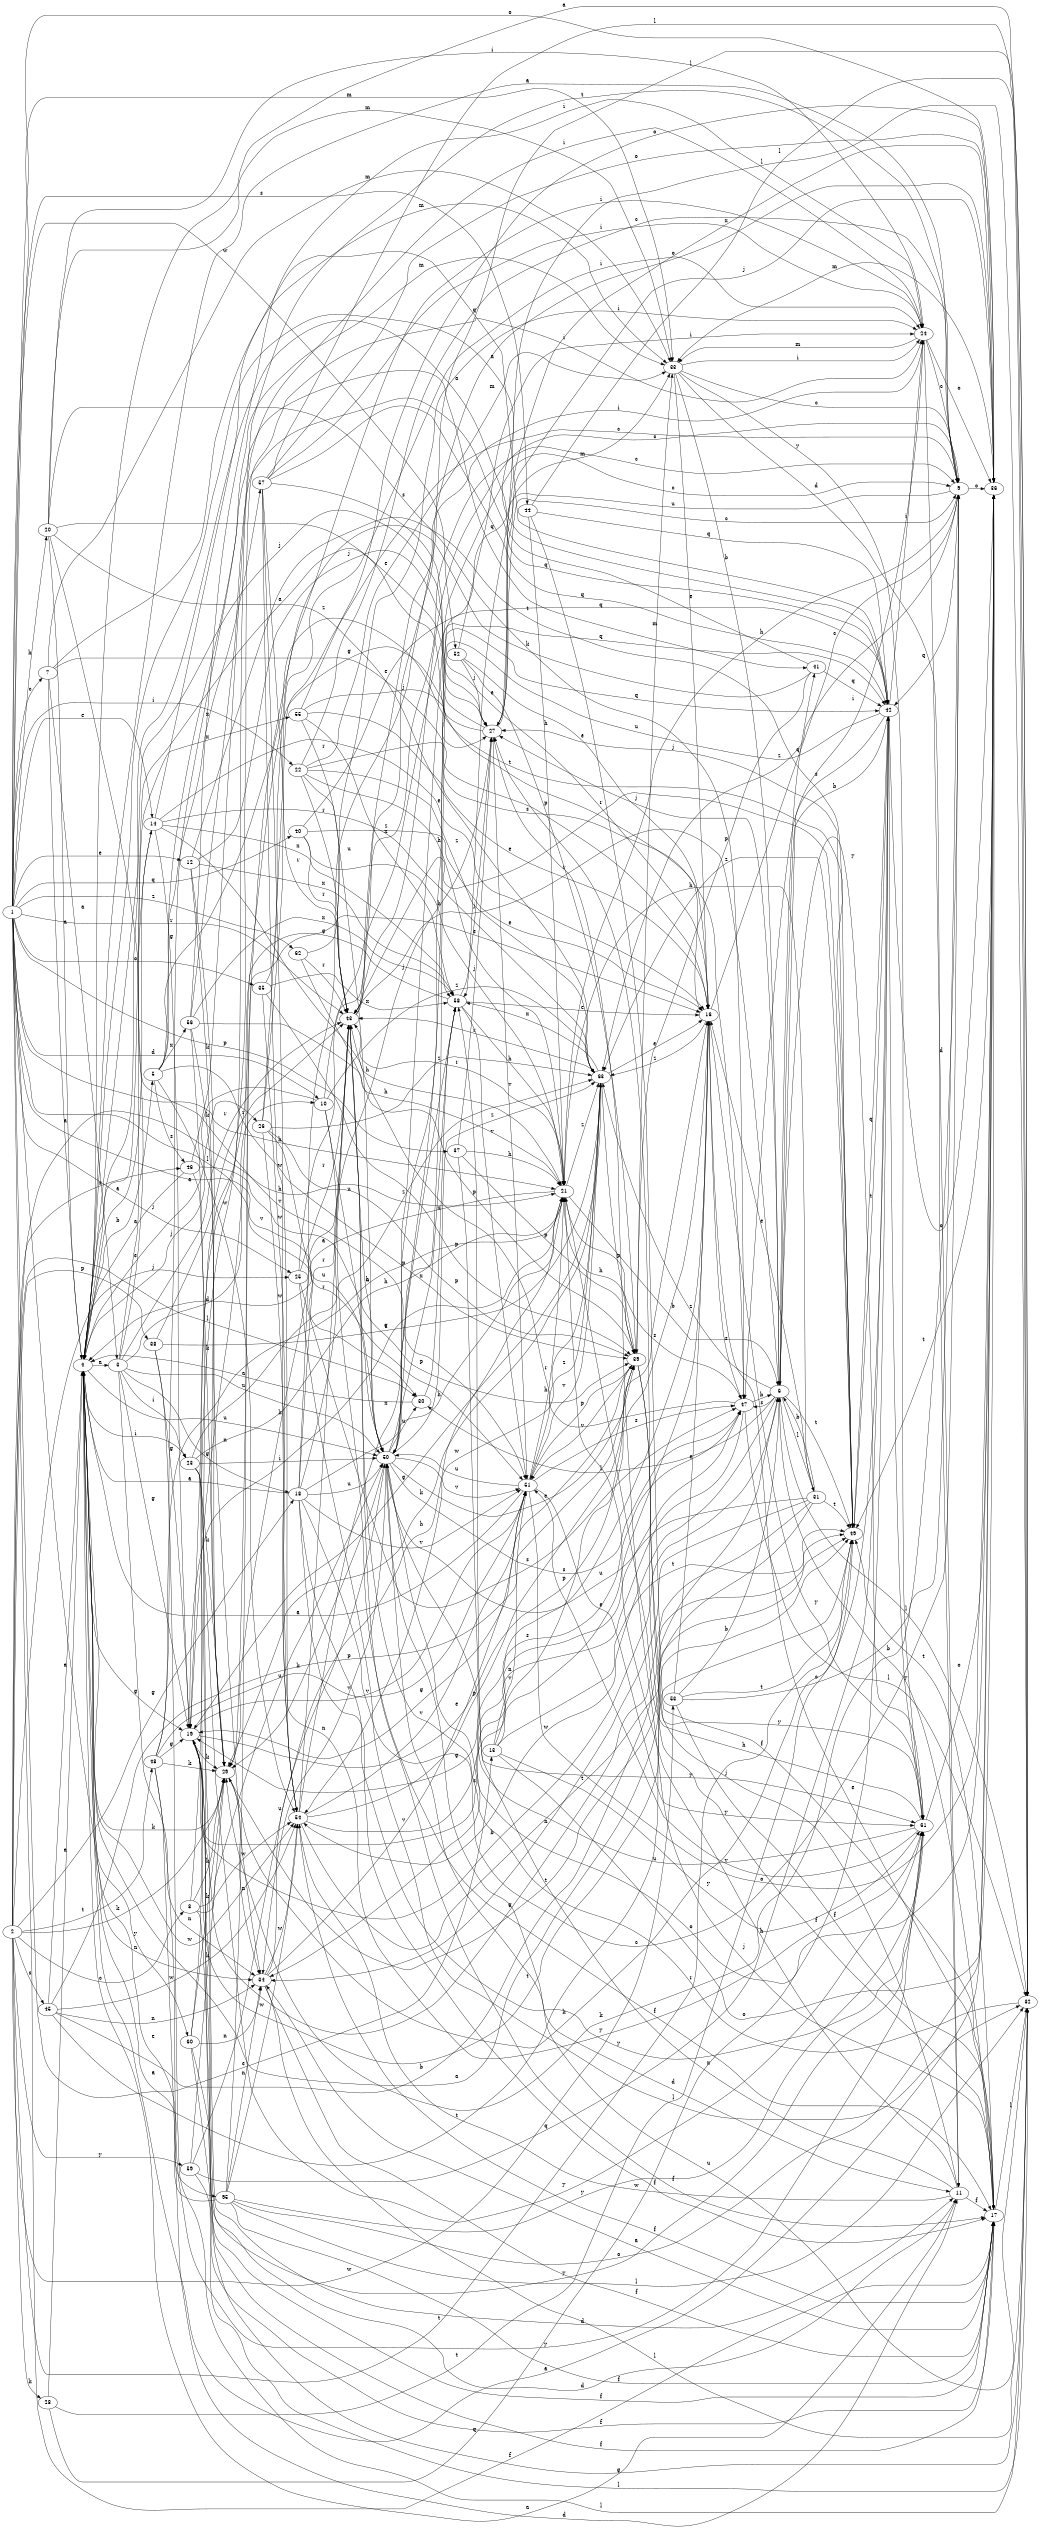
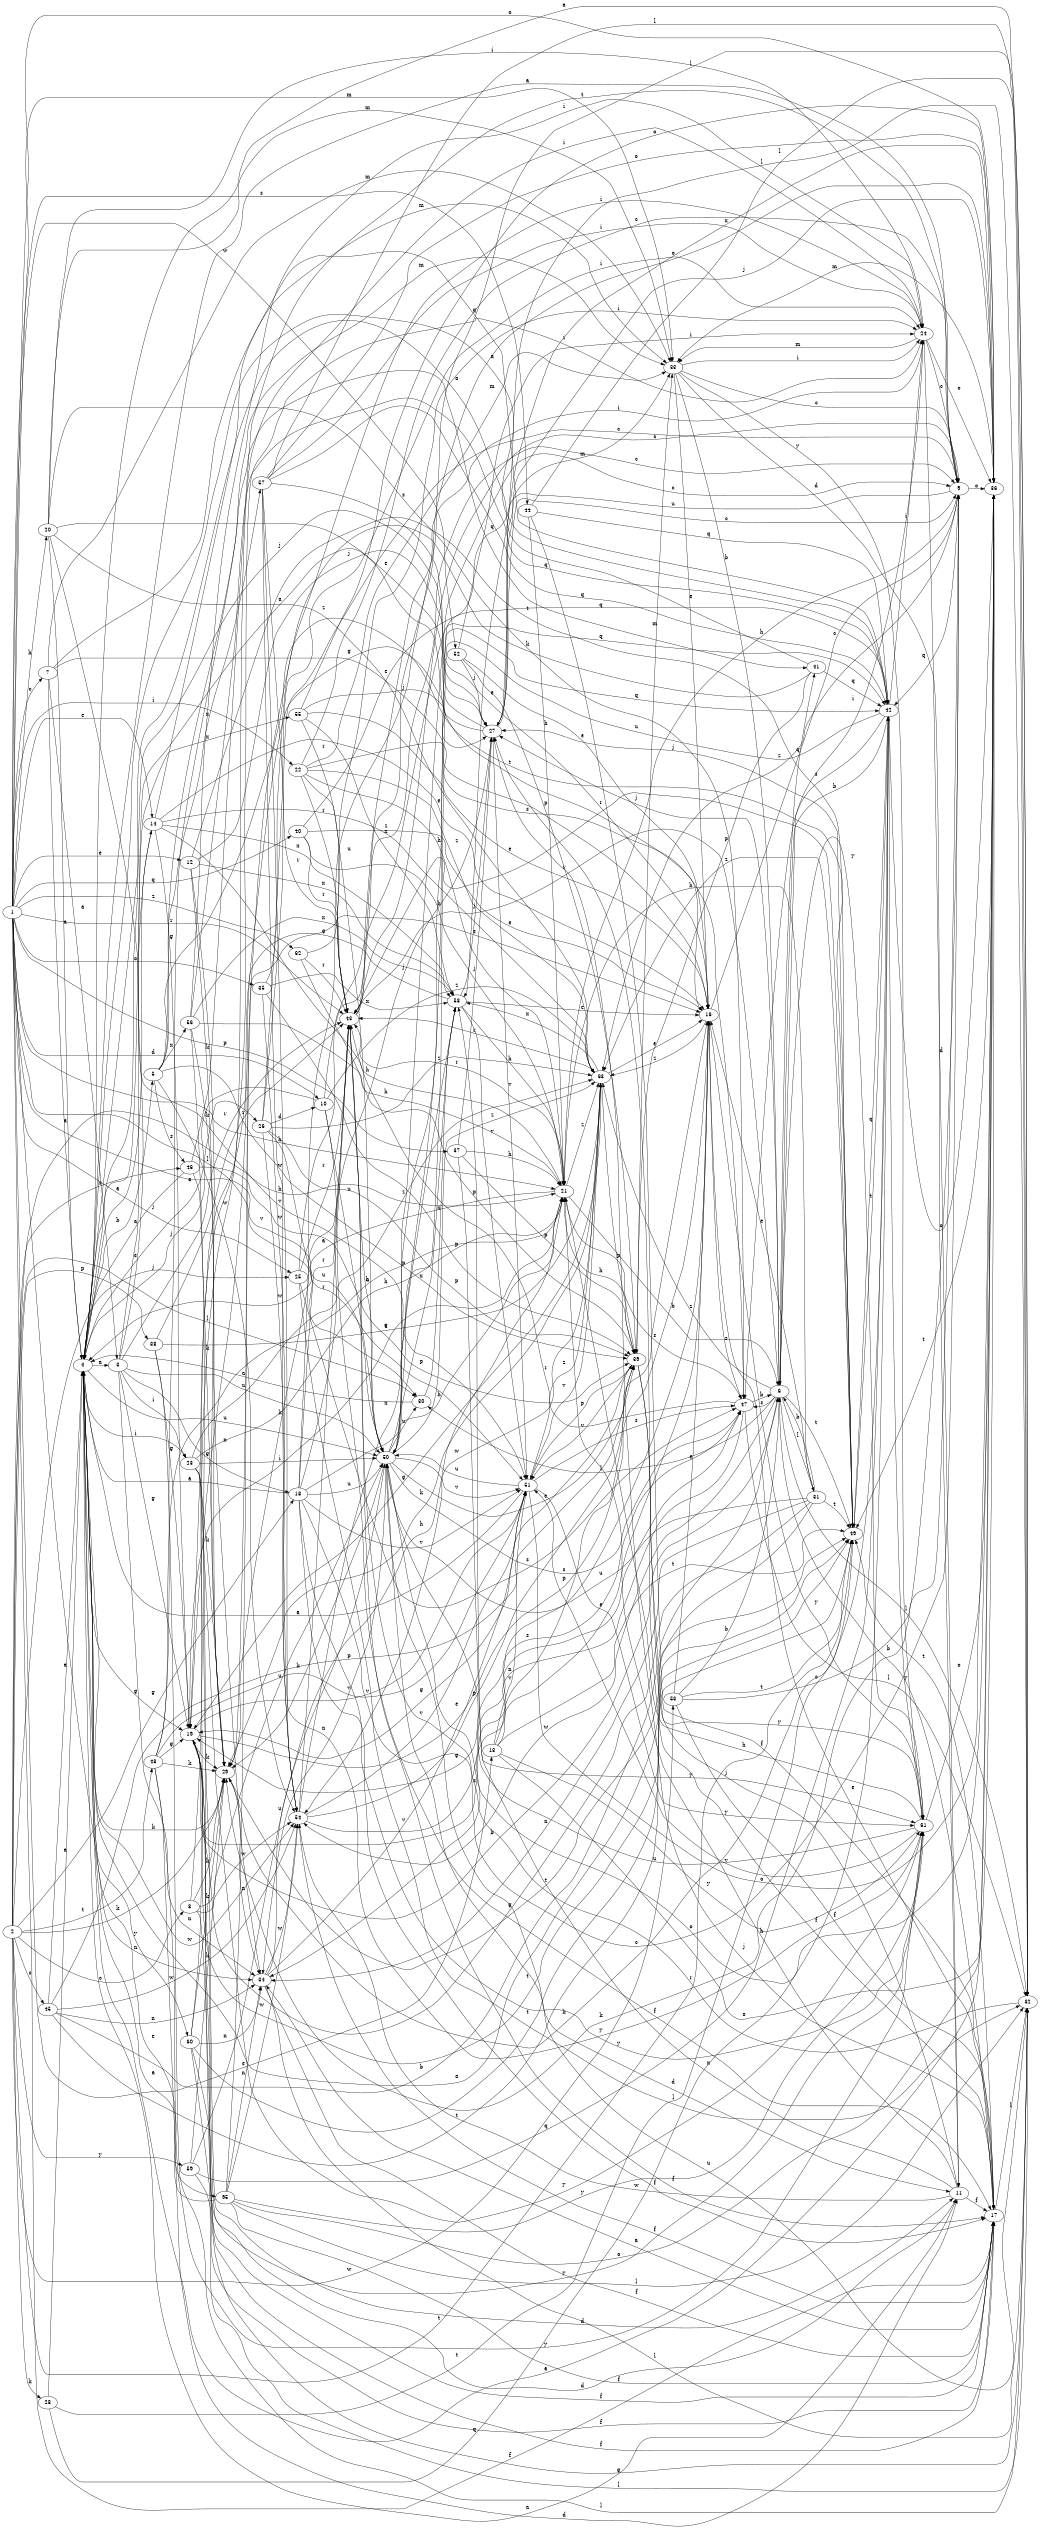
edge "3" -> "10": now "26" -> "10"
edge "51" -> "21": removed, label "h"
edge "54" -> "49": now "60" -> "49"
